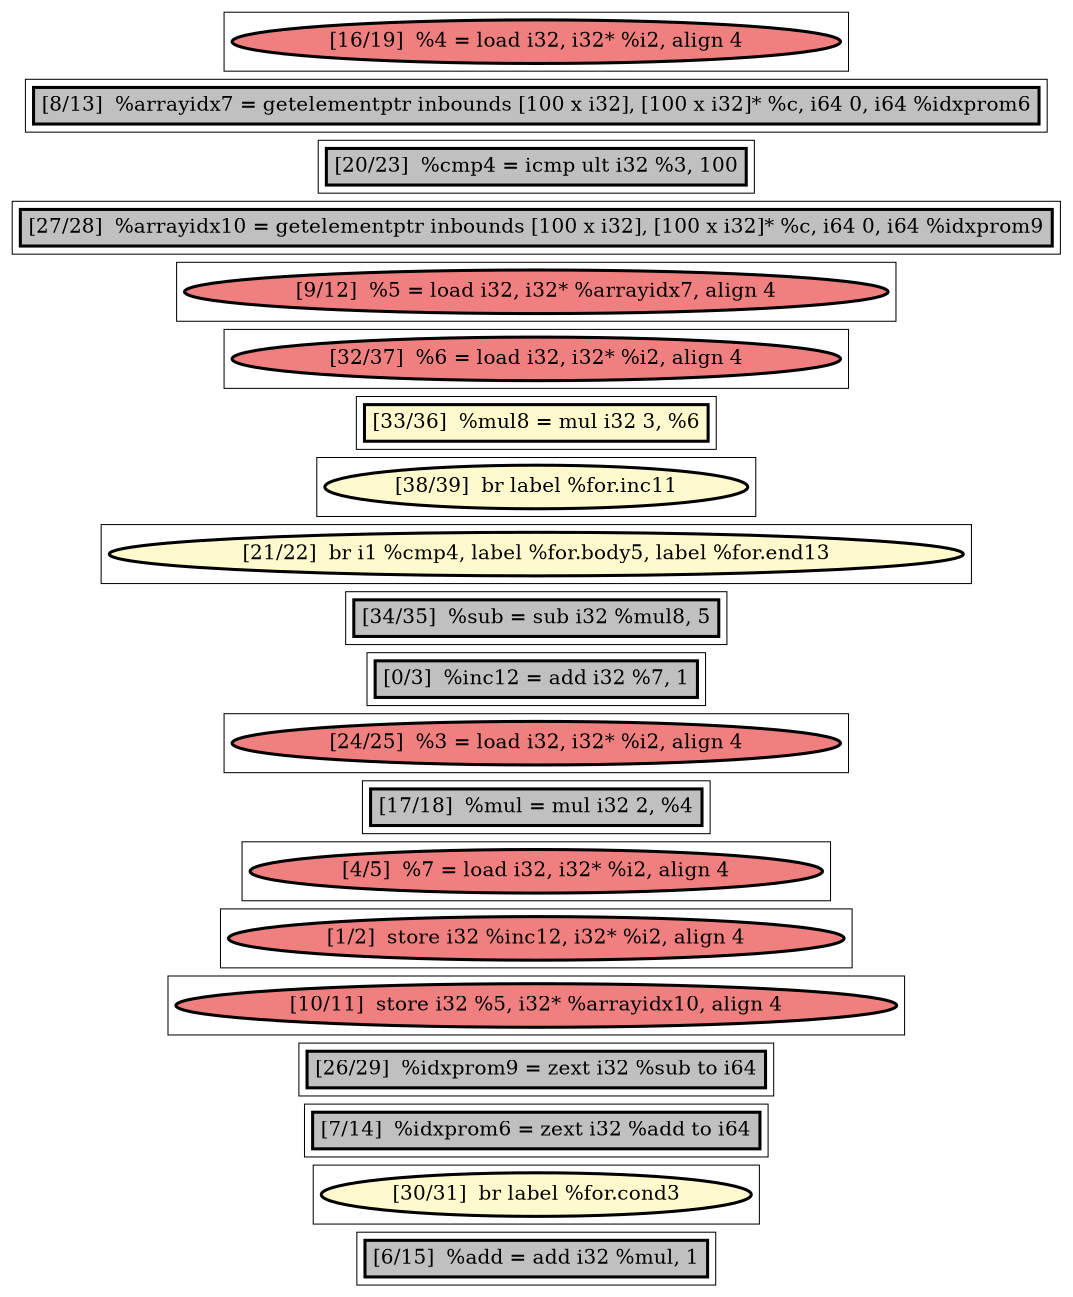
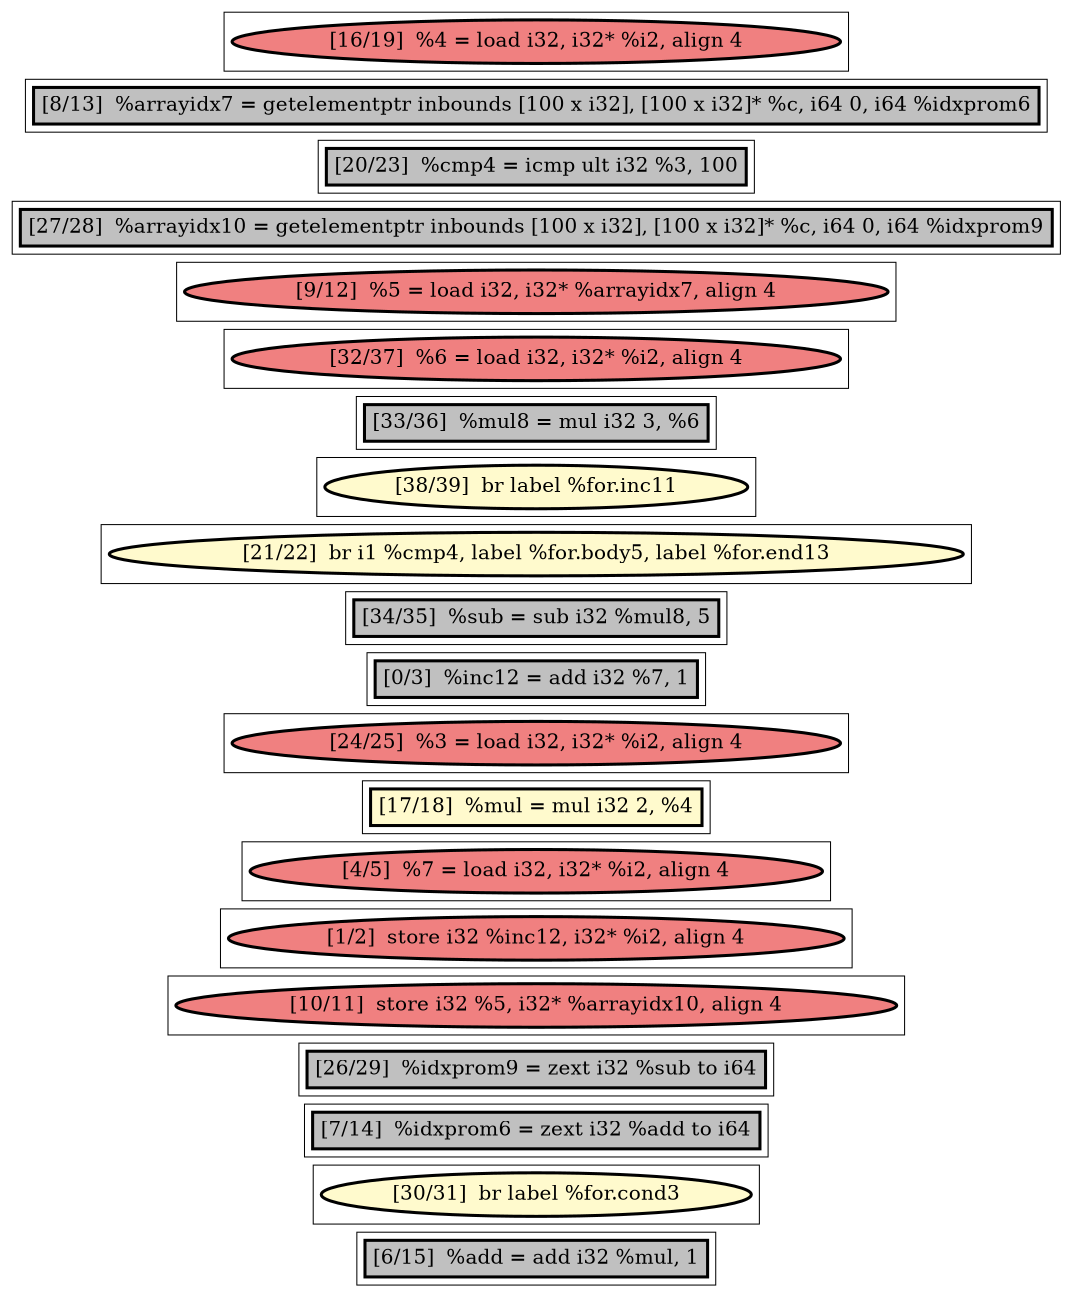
node "[33/36]  %mul8 = mul i32 3, %6": fillcolor lemonchiffon -> grey
node "[17/18]  %mul = mul i32 2, %4": fillcolor grey -> lemonchiffon
